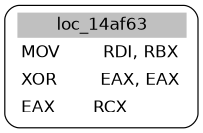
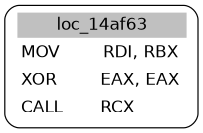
node "loc_14af63": text "EAX       RCX" -> "CALL       RCX"
